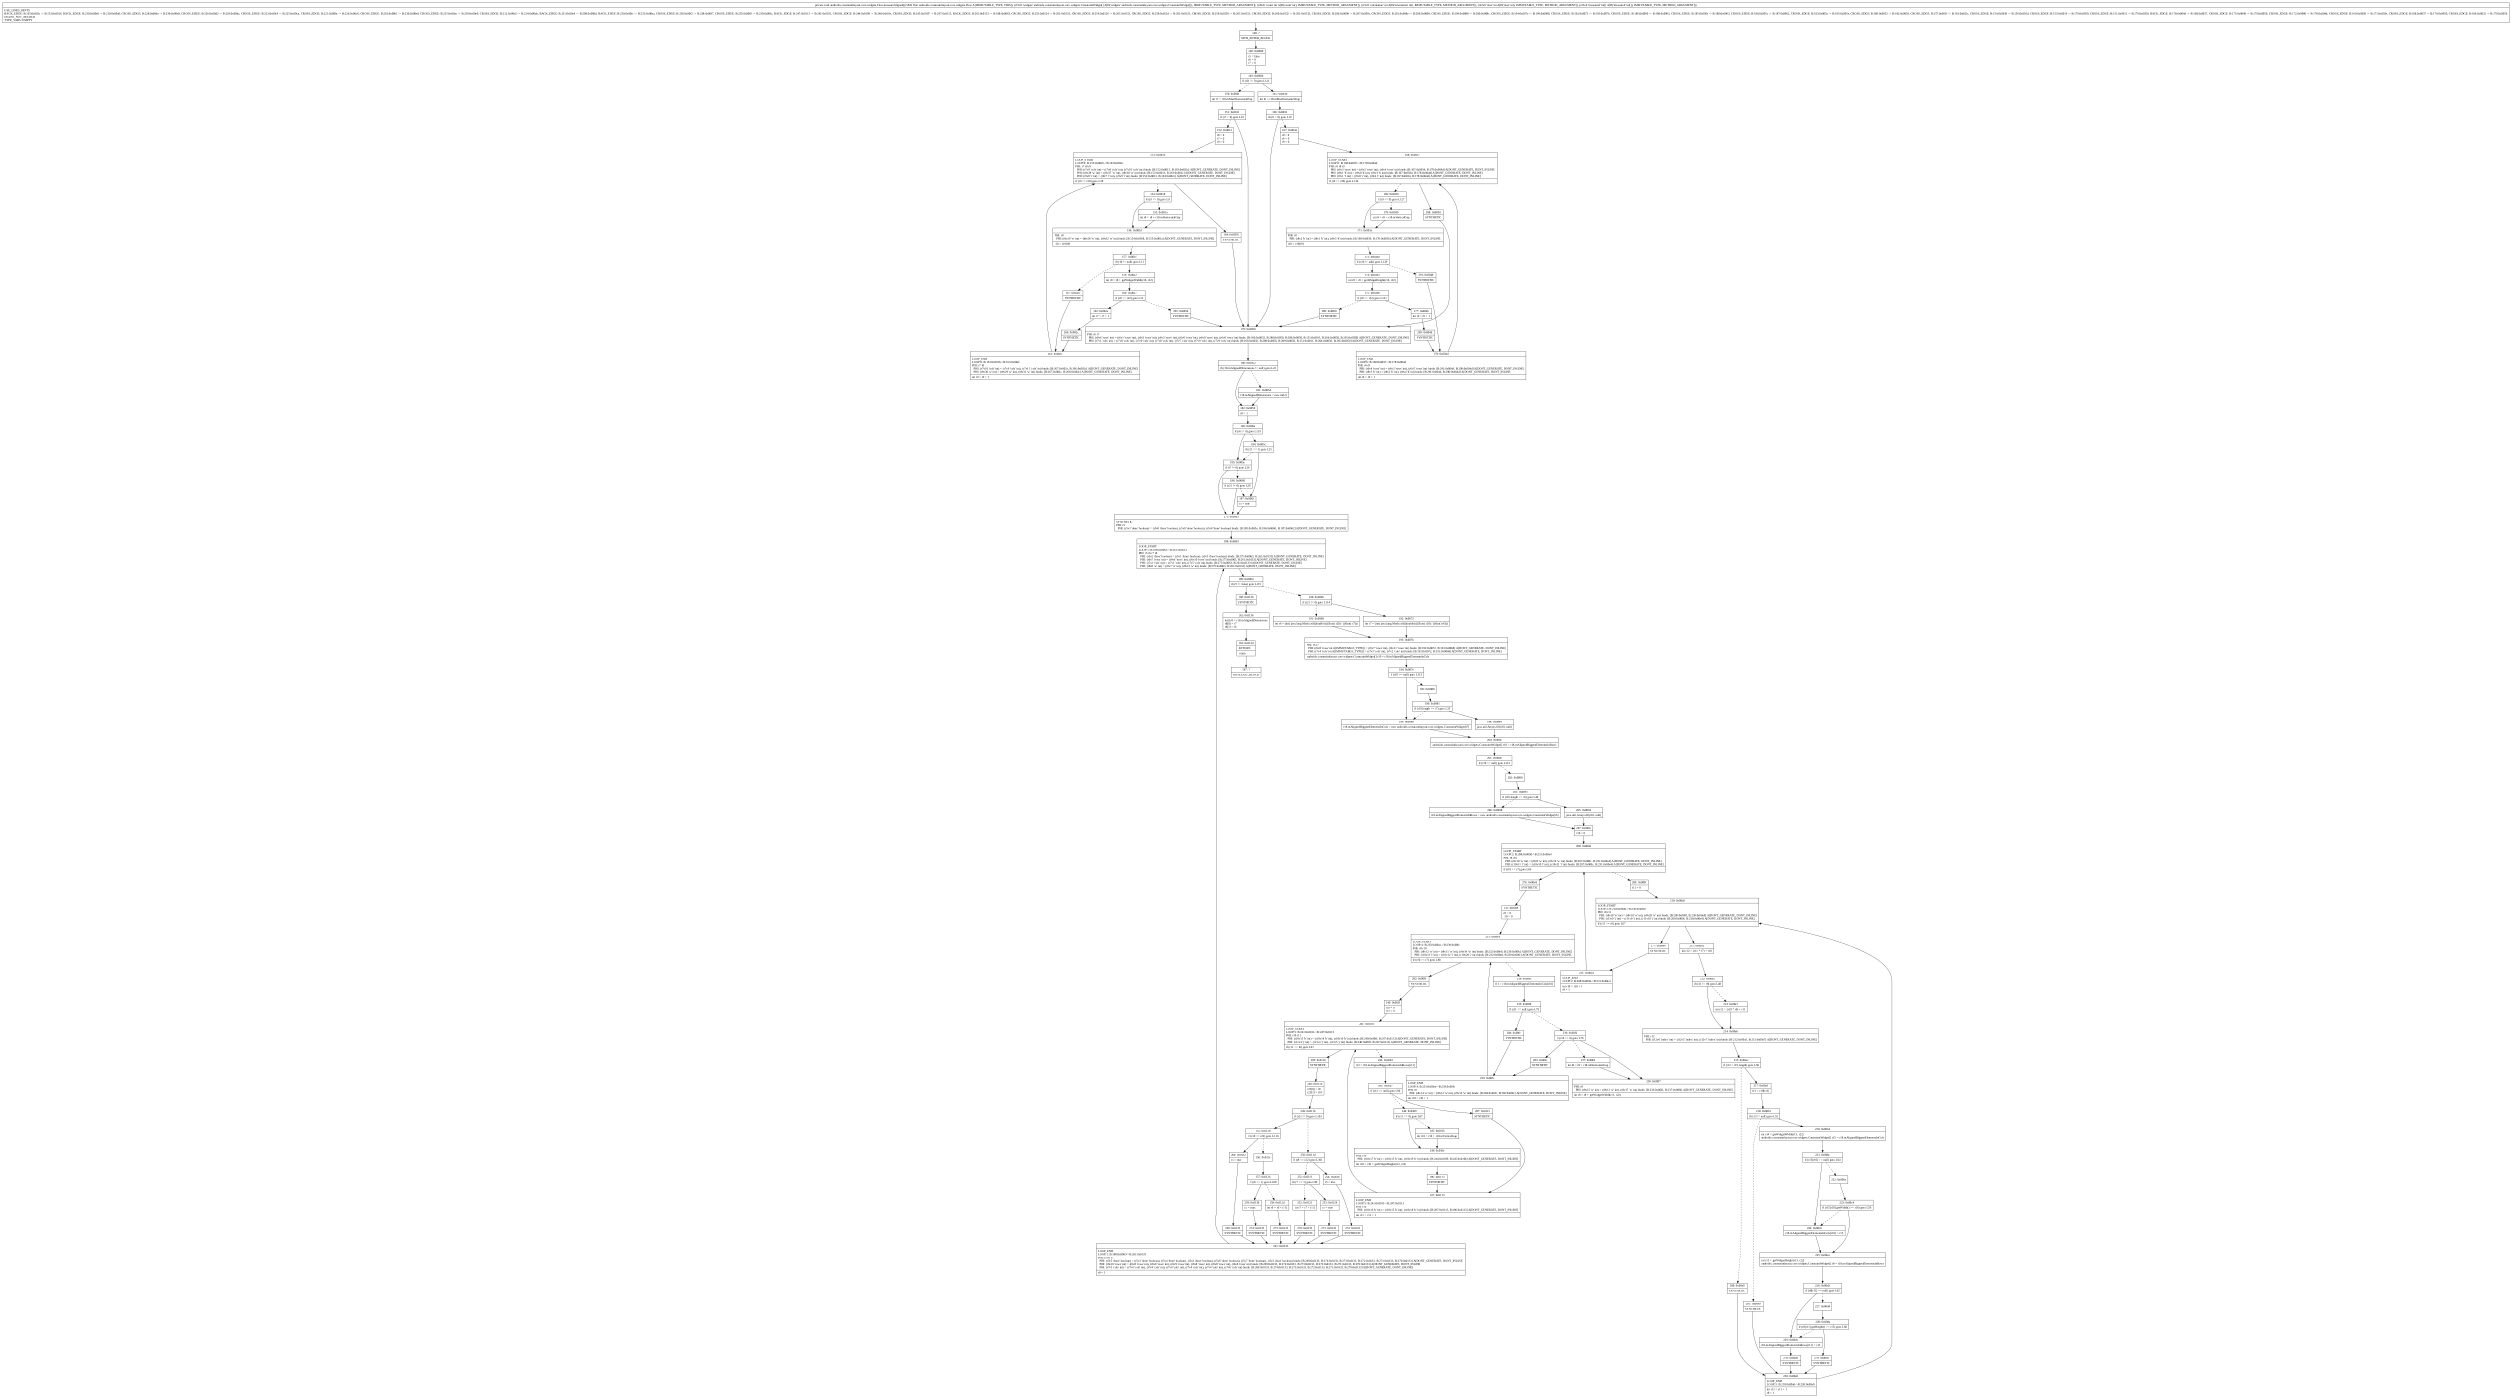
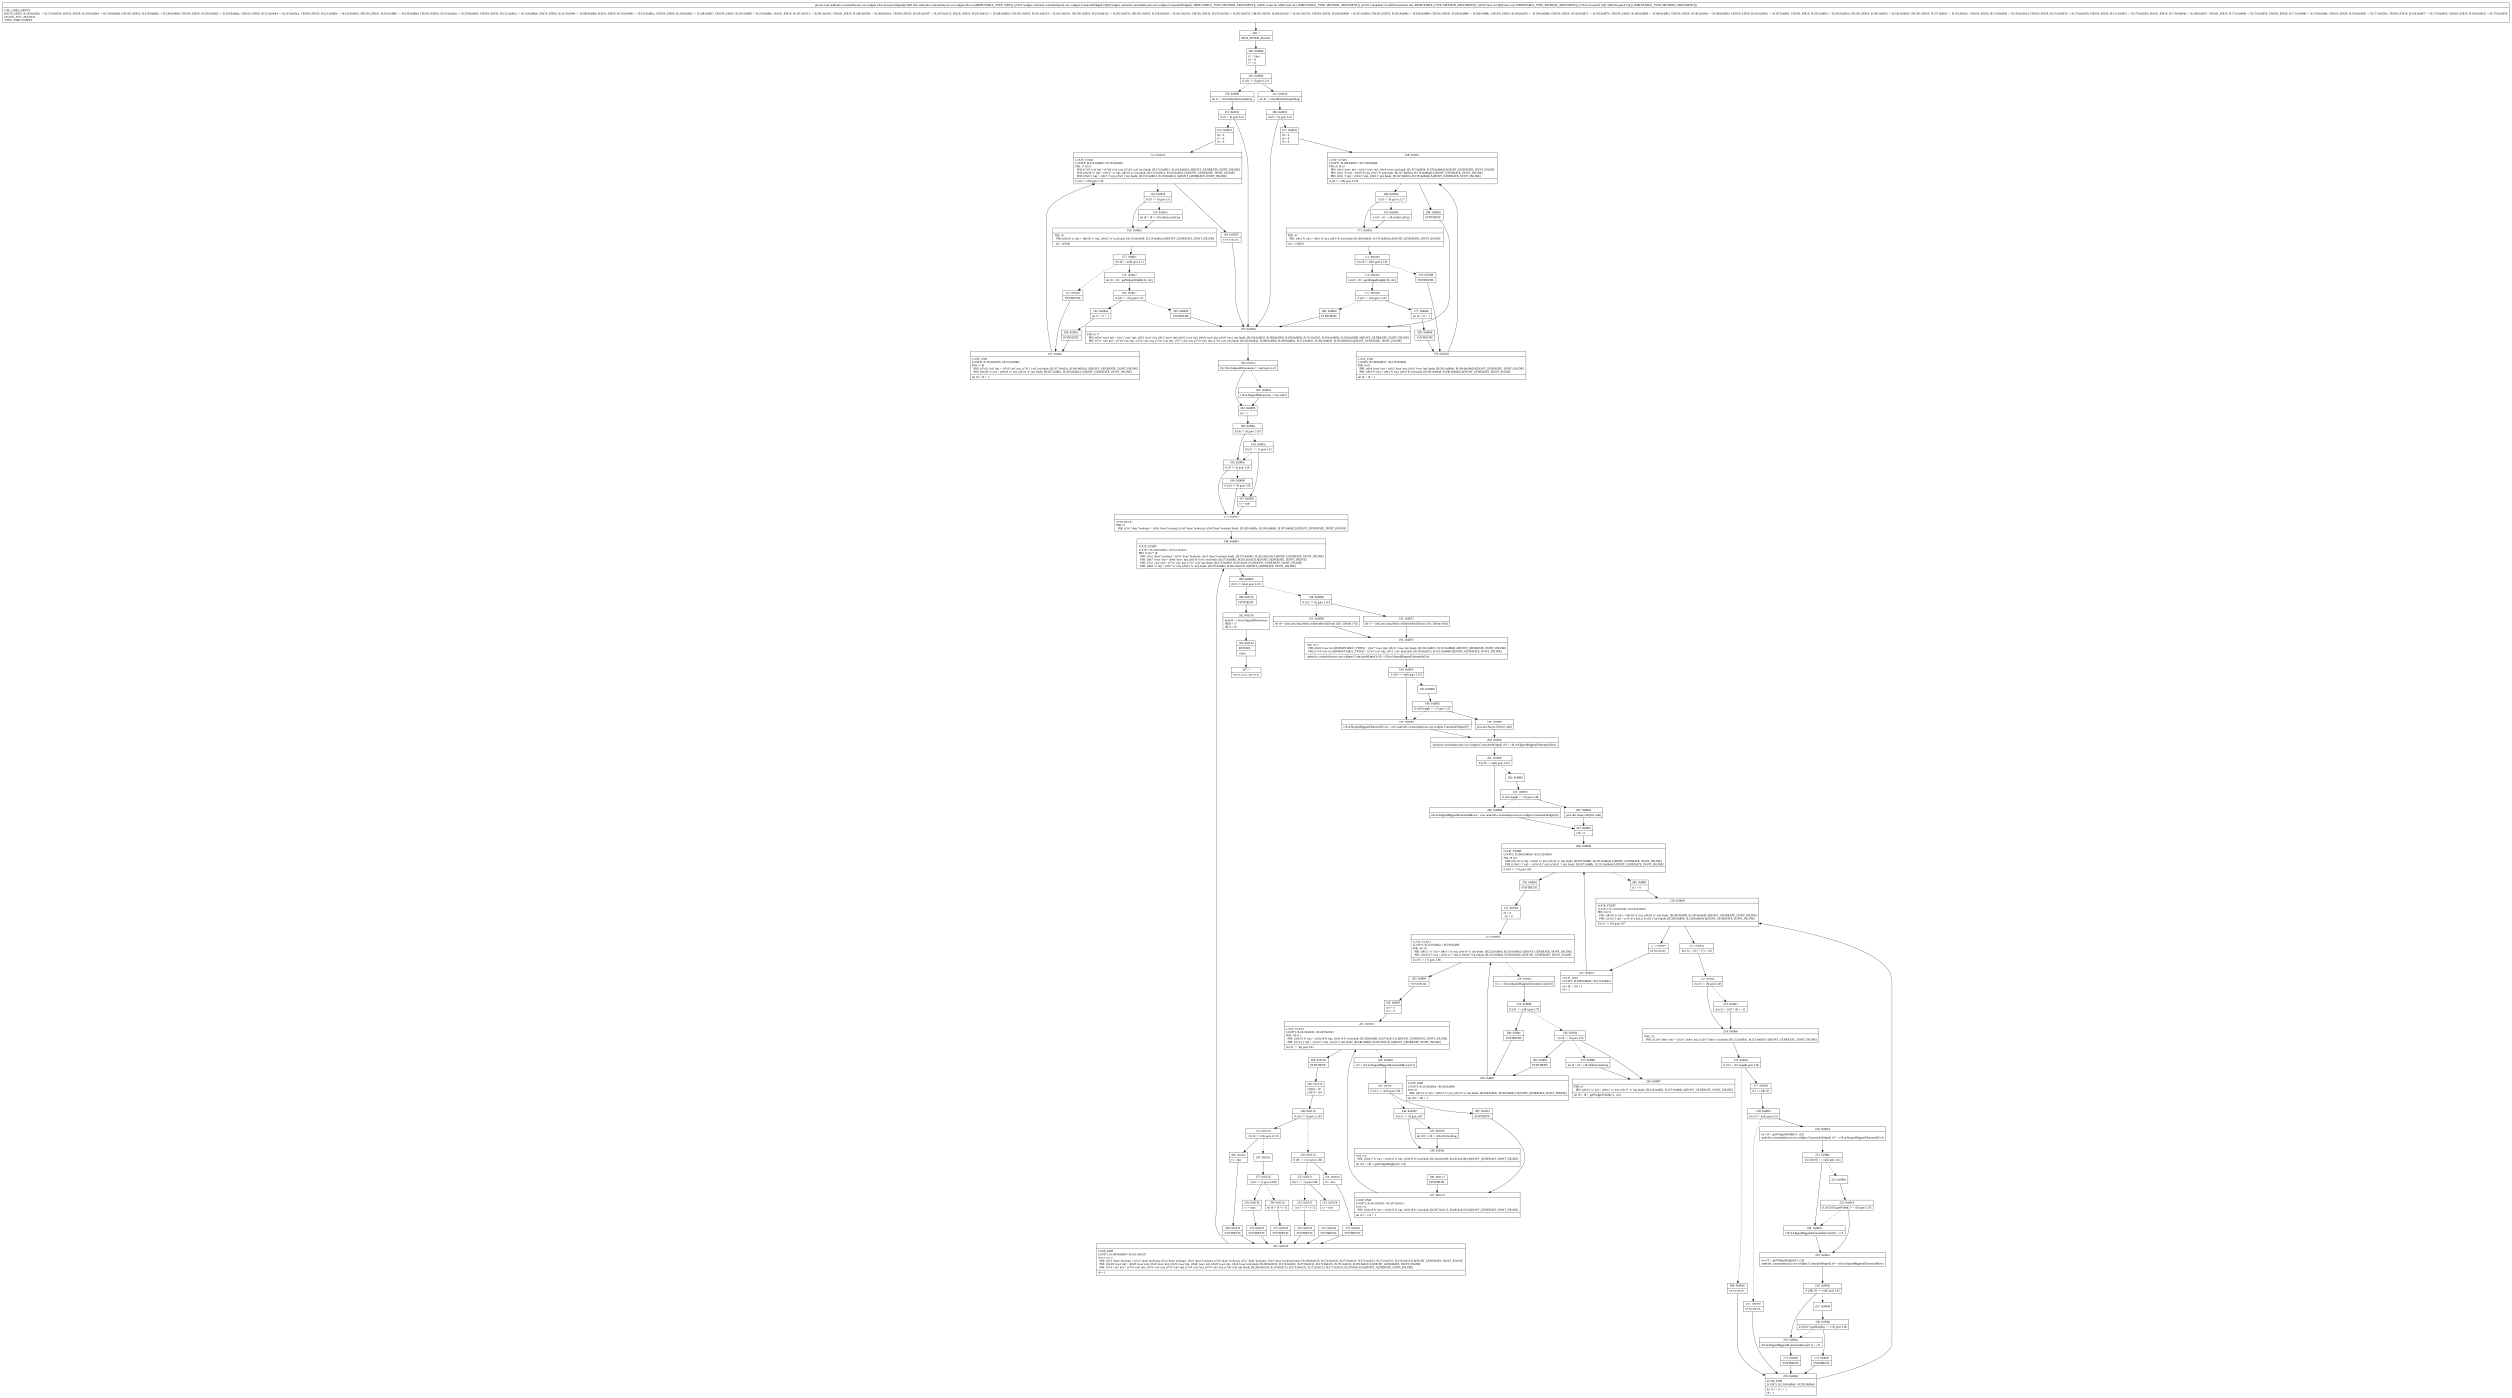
edge "246: 0x010e" -> "286: 0x0113": removed
edge "253: 0x0124" -> "271: 0x0133": removed
